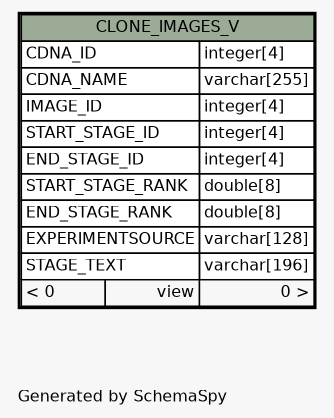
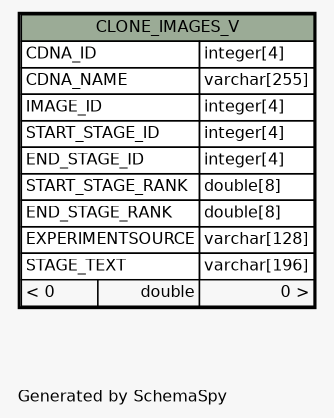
node "CLONE_IMAGES_V": text "view" -> "double"
